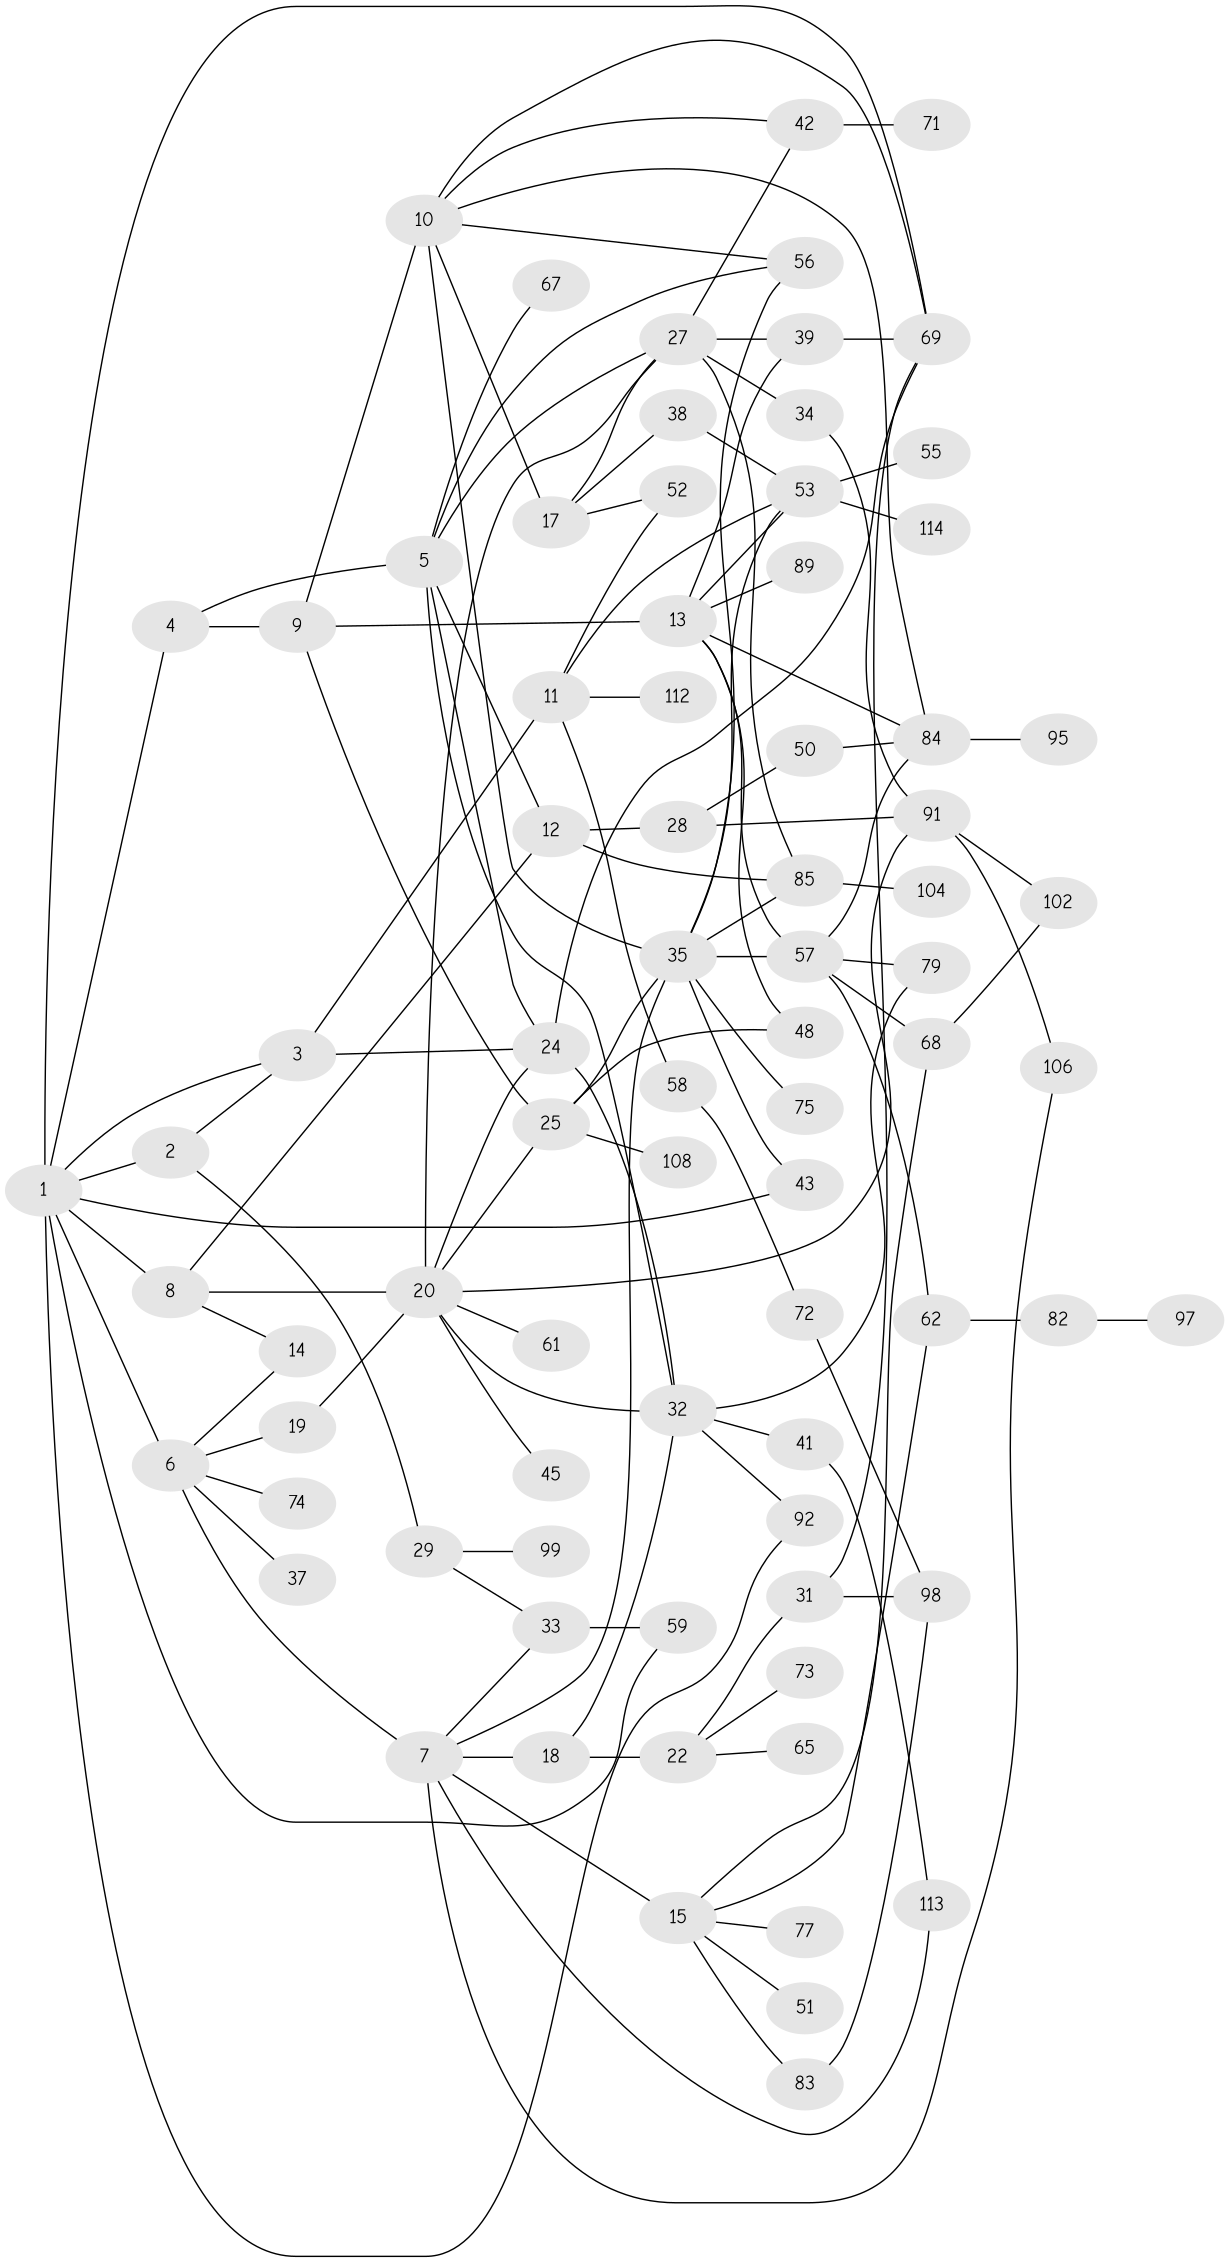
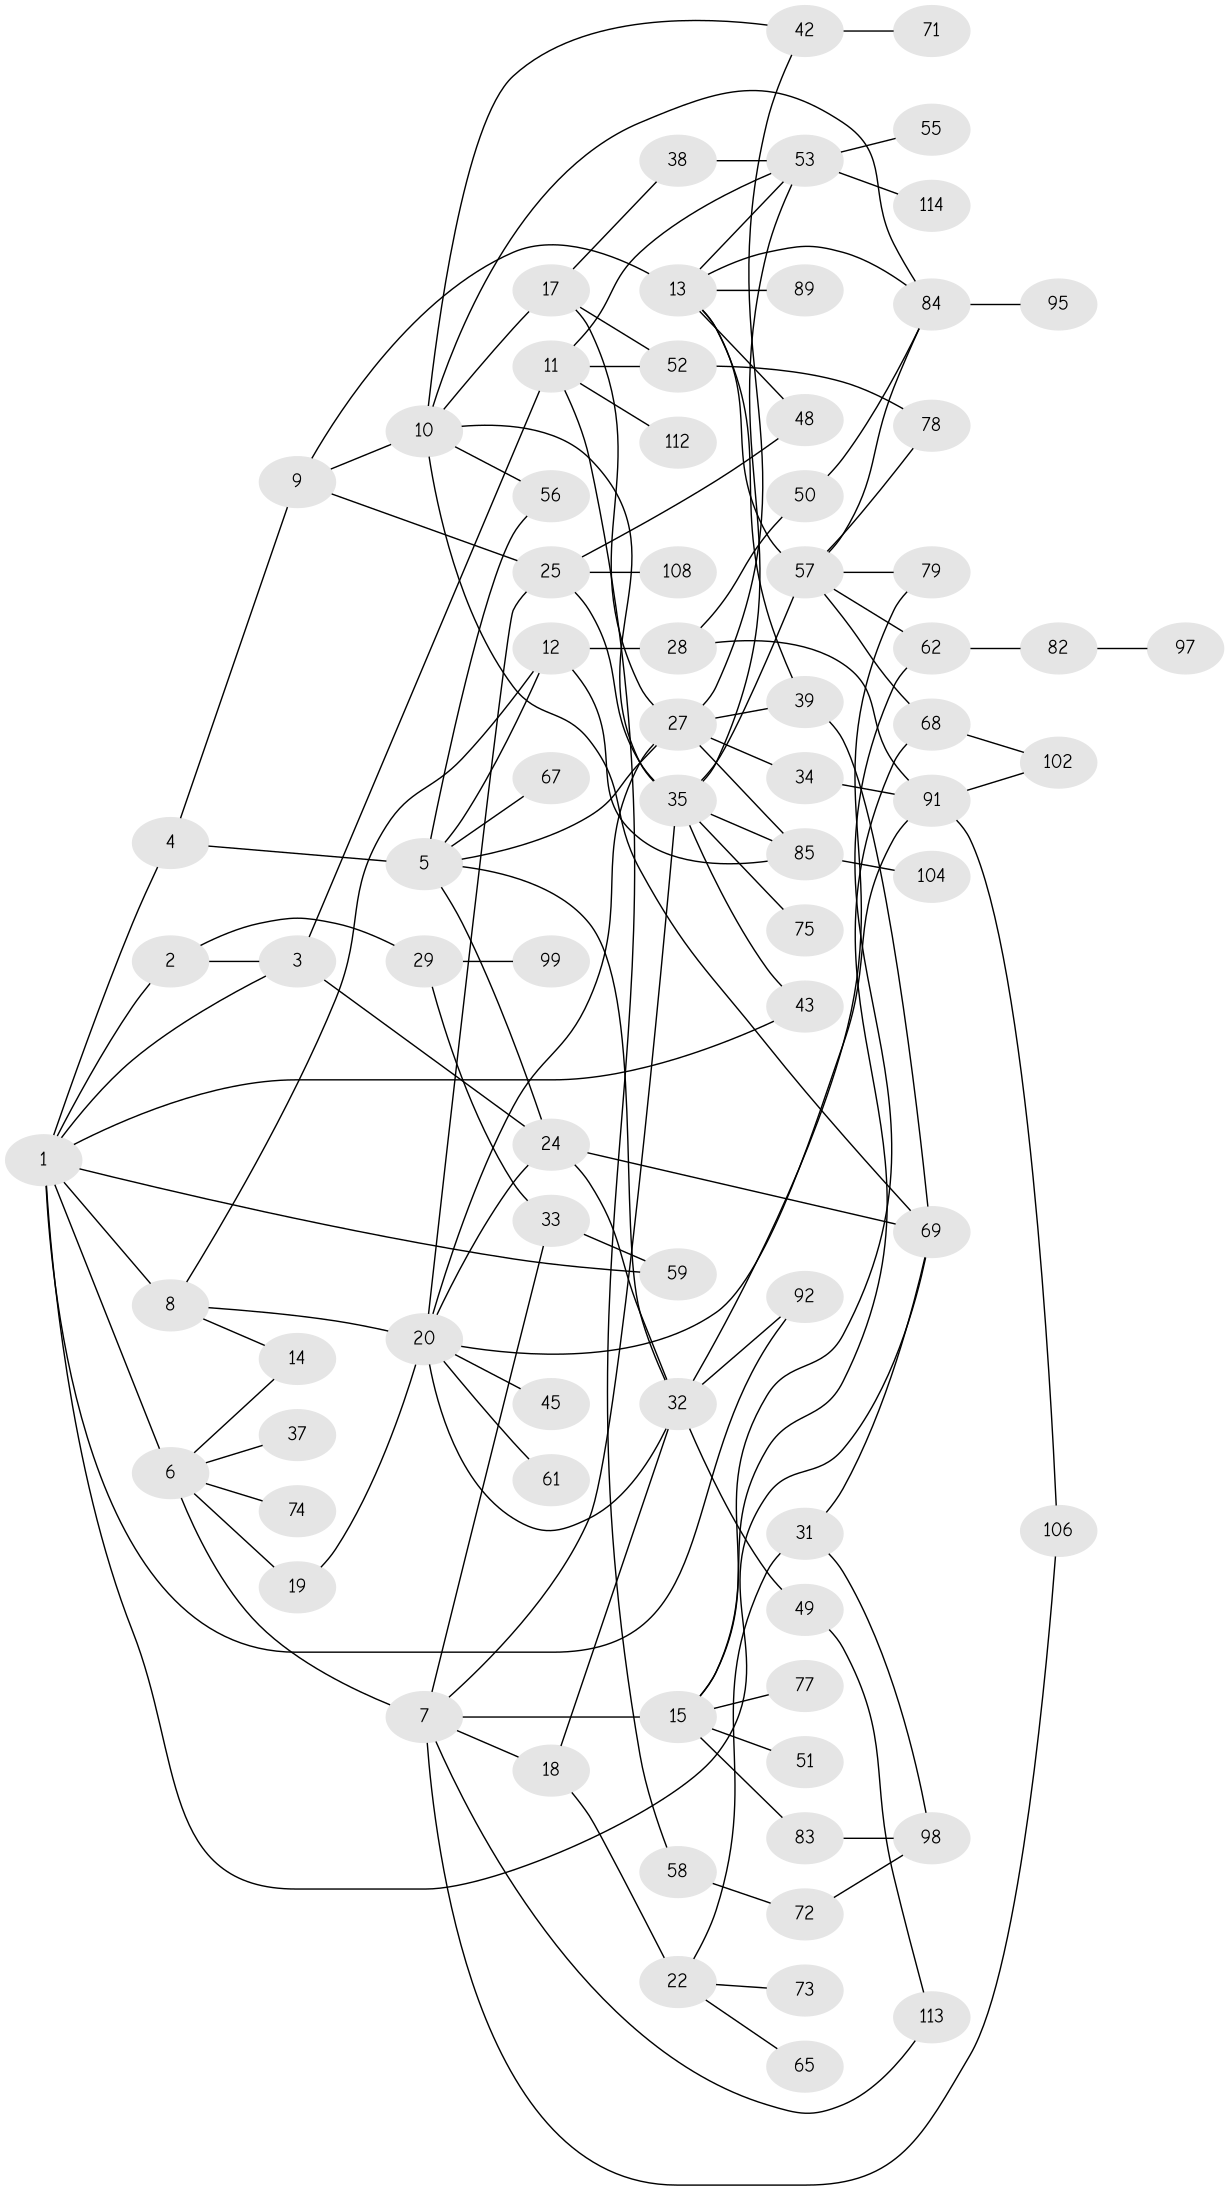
node "78": added
edge "56" -- "35": removed
node "41": label "41" -> "49"
